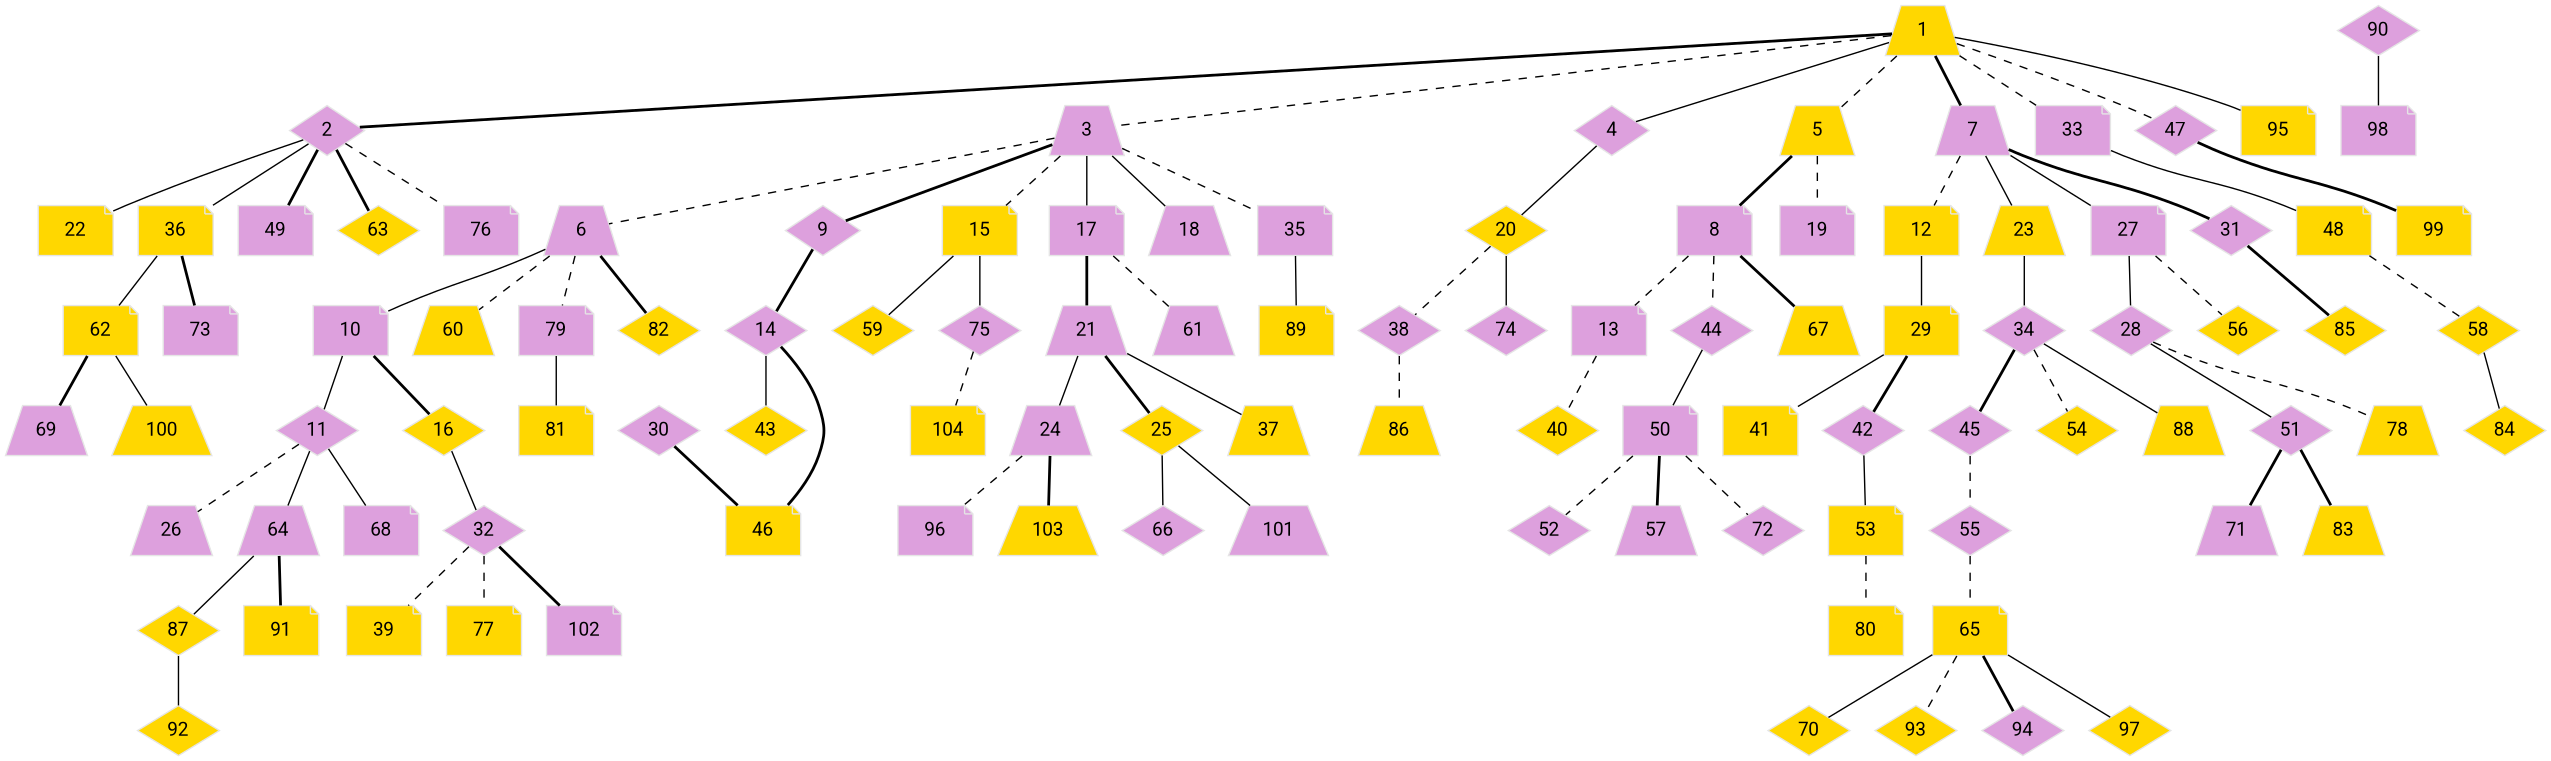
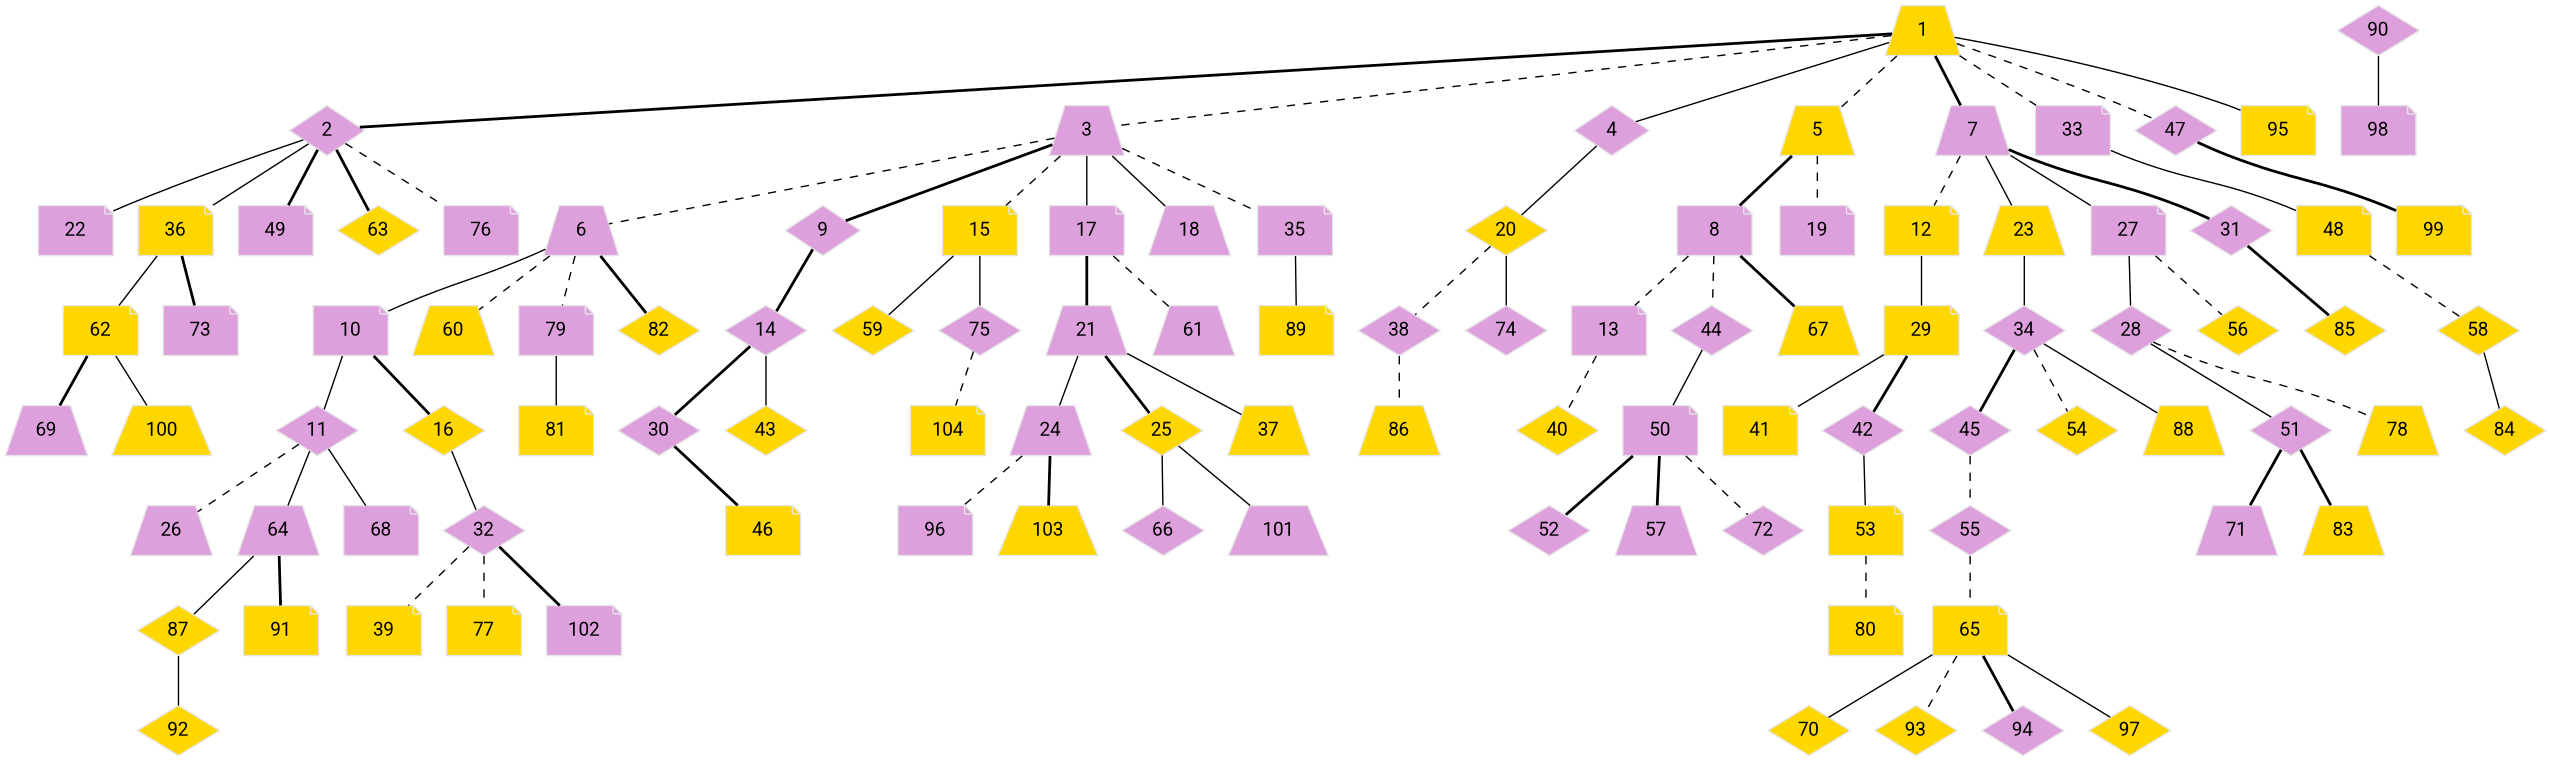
node "22": fillcolor gold -> plum
edge "14" -- "46": now "14" -- "30"
edge "50" -- "52": style dashed -> bold
